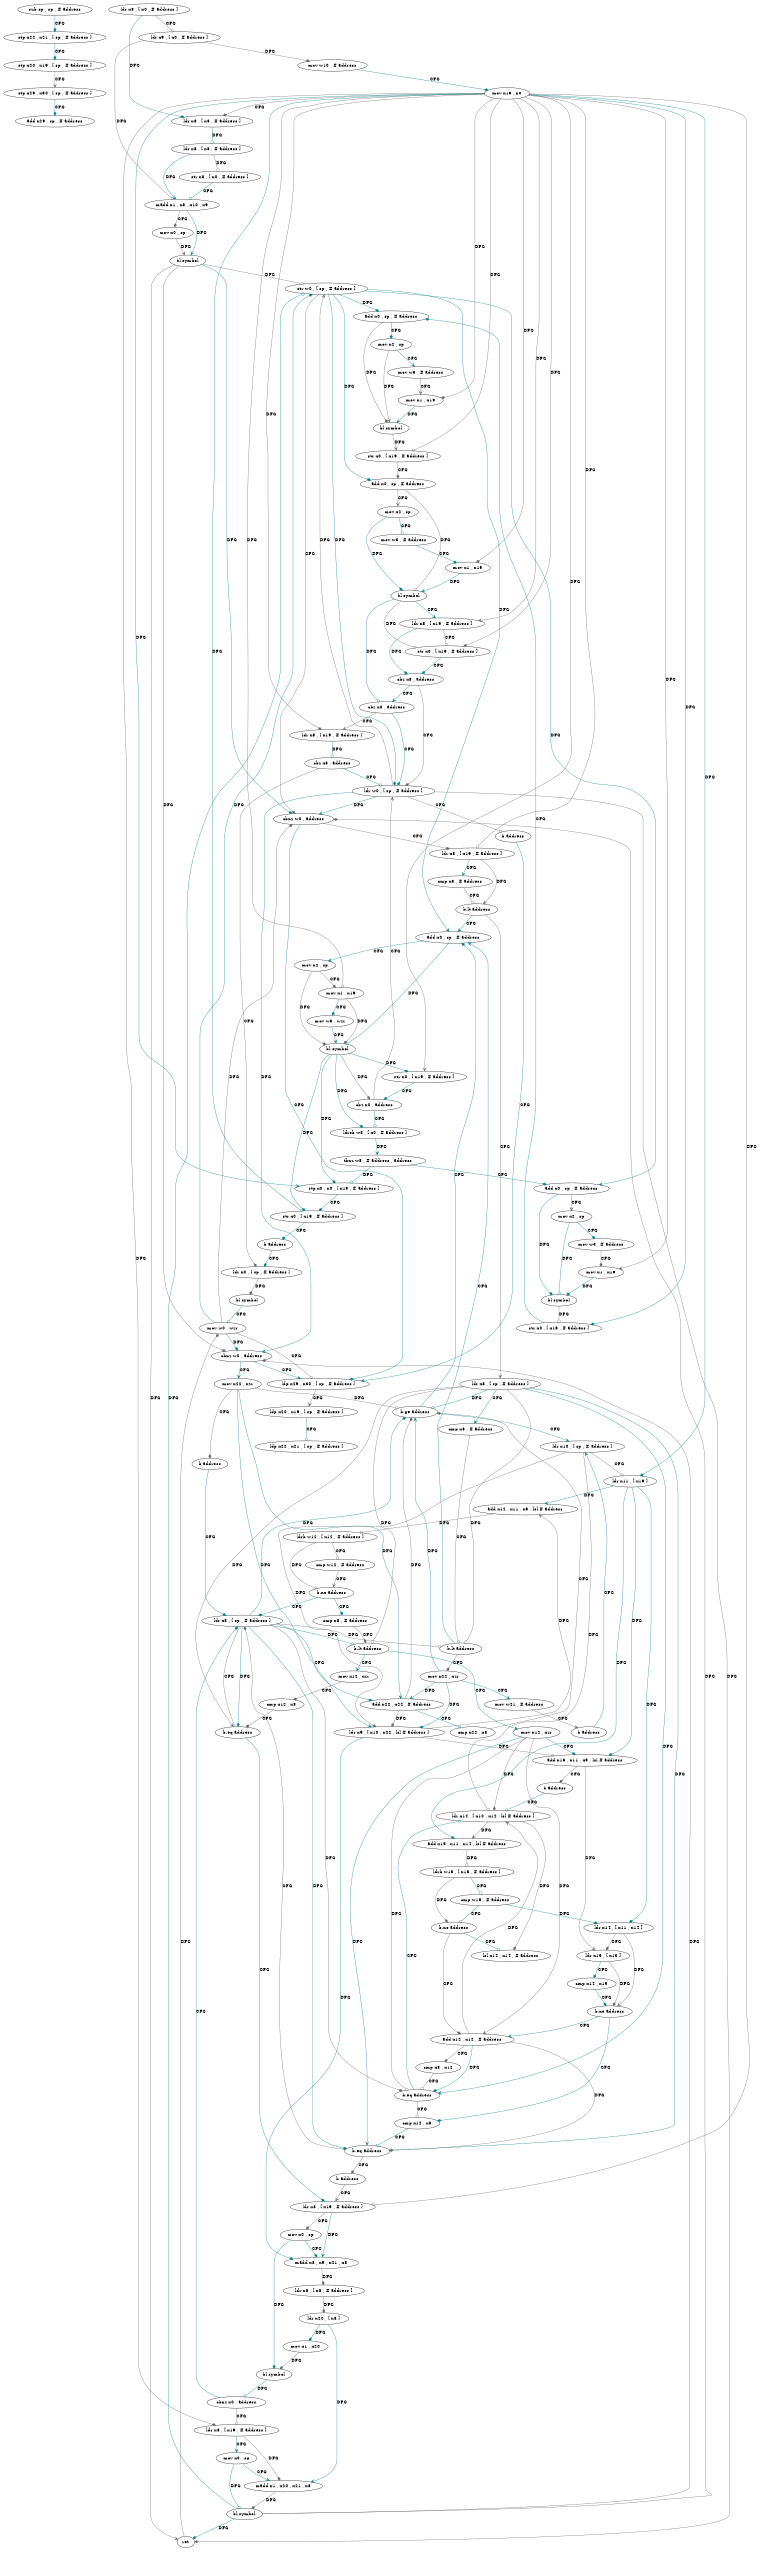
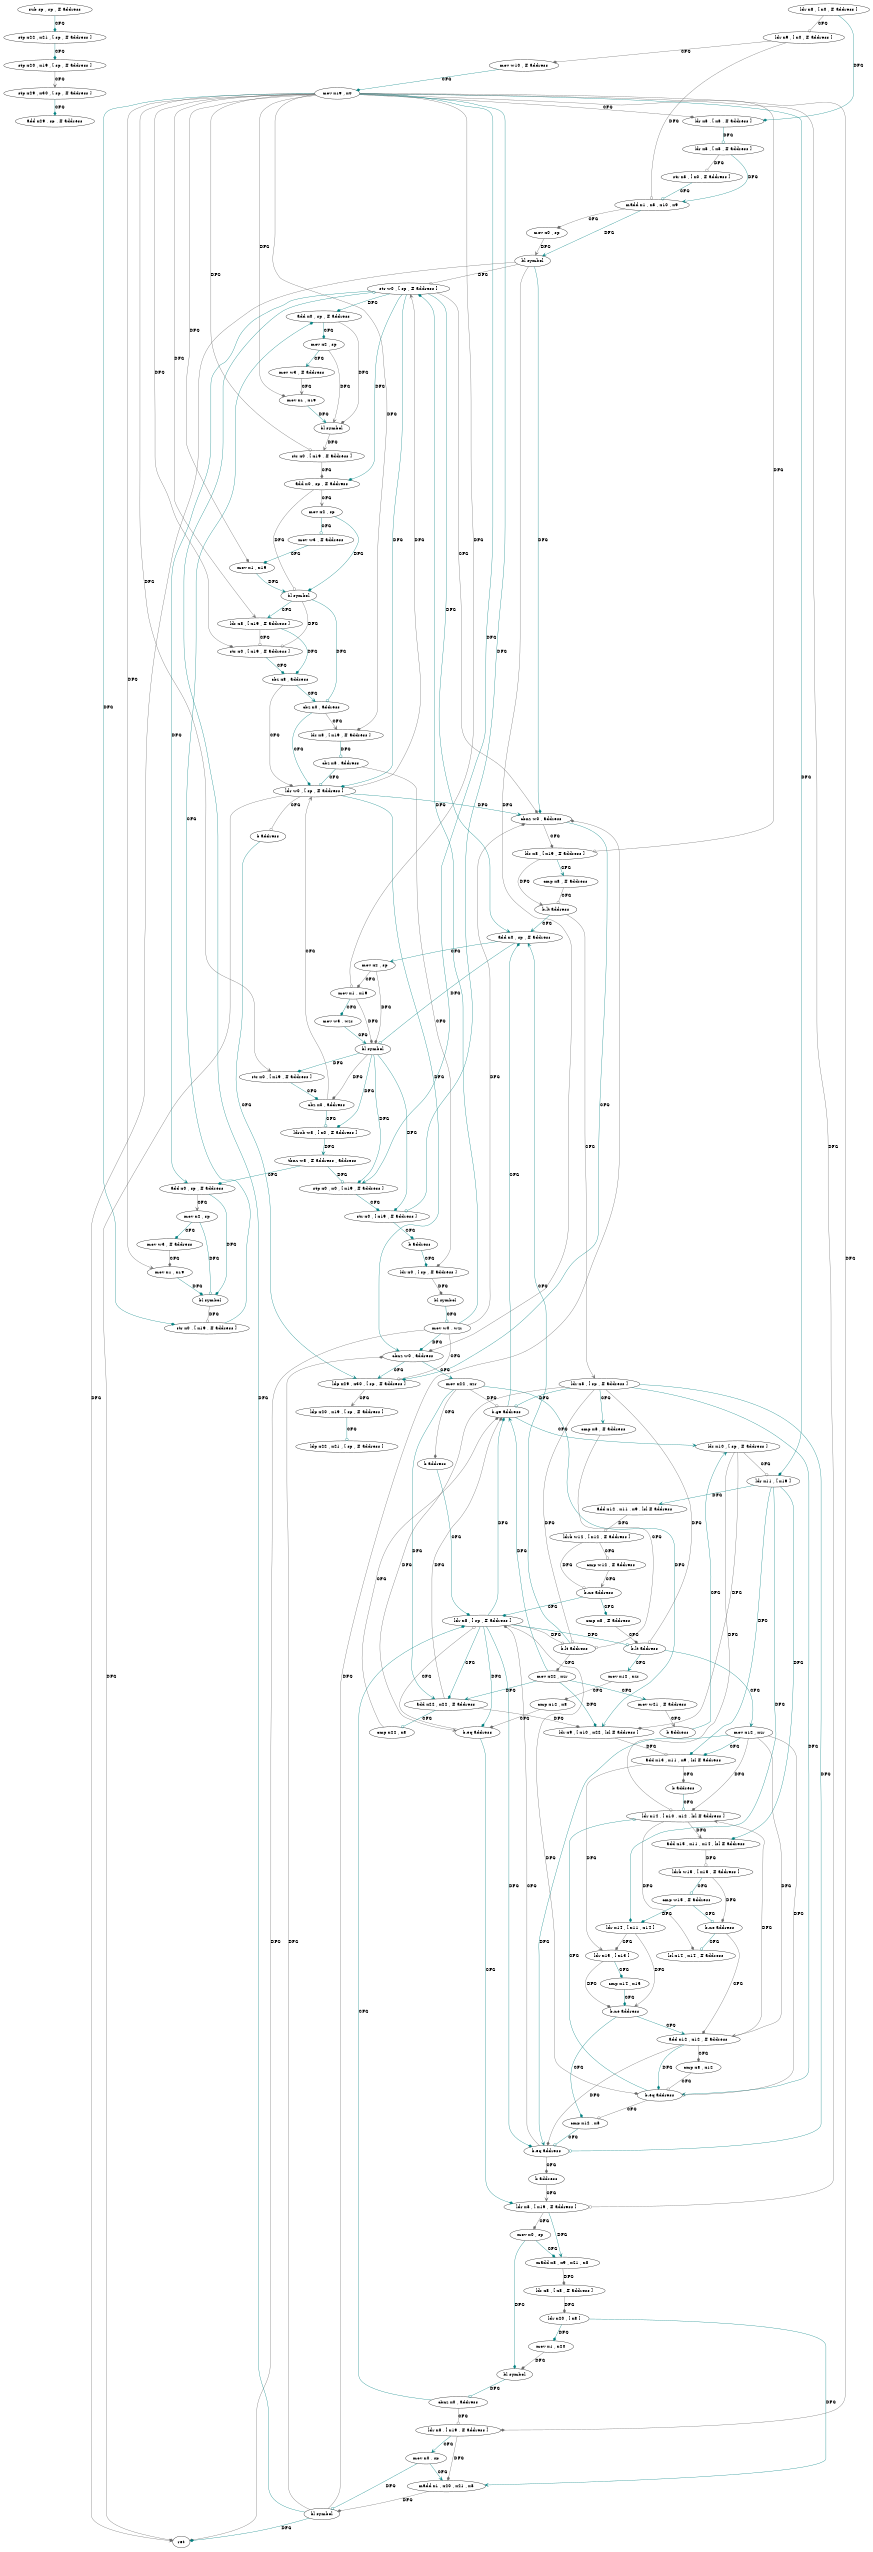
edge "ldr x9 , [ x0 , # address ]" -> "mov w10 , # address": label "DFG" -> "CFG"
edge "ldr x9 , [ x10 , x22 , lsl # address ]" -> "add x12 , x11 , x9 , lsl # address": removed, label "DFG"
edge "ret" -> "mov w0 , wzr": reversed
edge "ldr x9 , [ x10 , x22 , lsl # address ]" -> "madd x8 , x9 , x21 , x8": removed, label "DFG"
